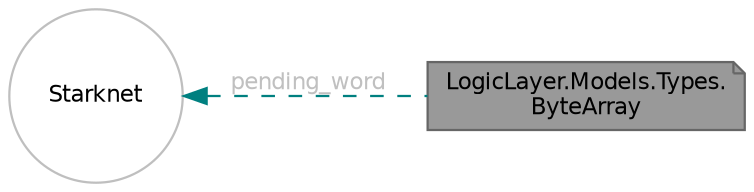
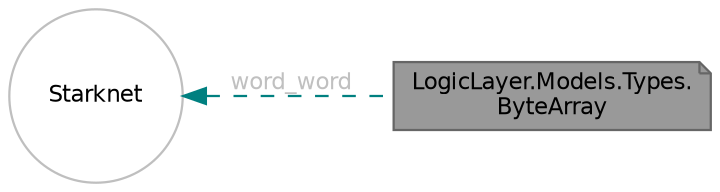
edge "LogicLayer.Models.Types. ByteArray" -> "Starknet": label " pending_word" -> " word_word"
